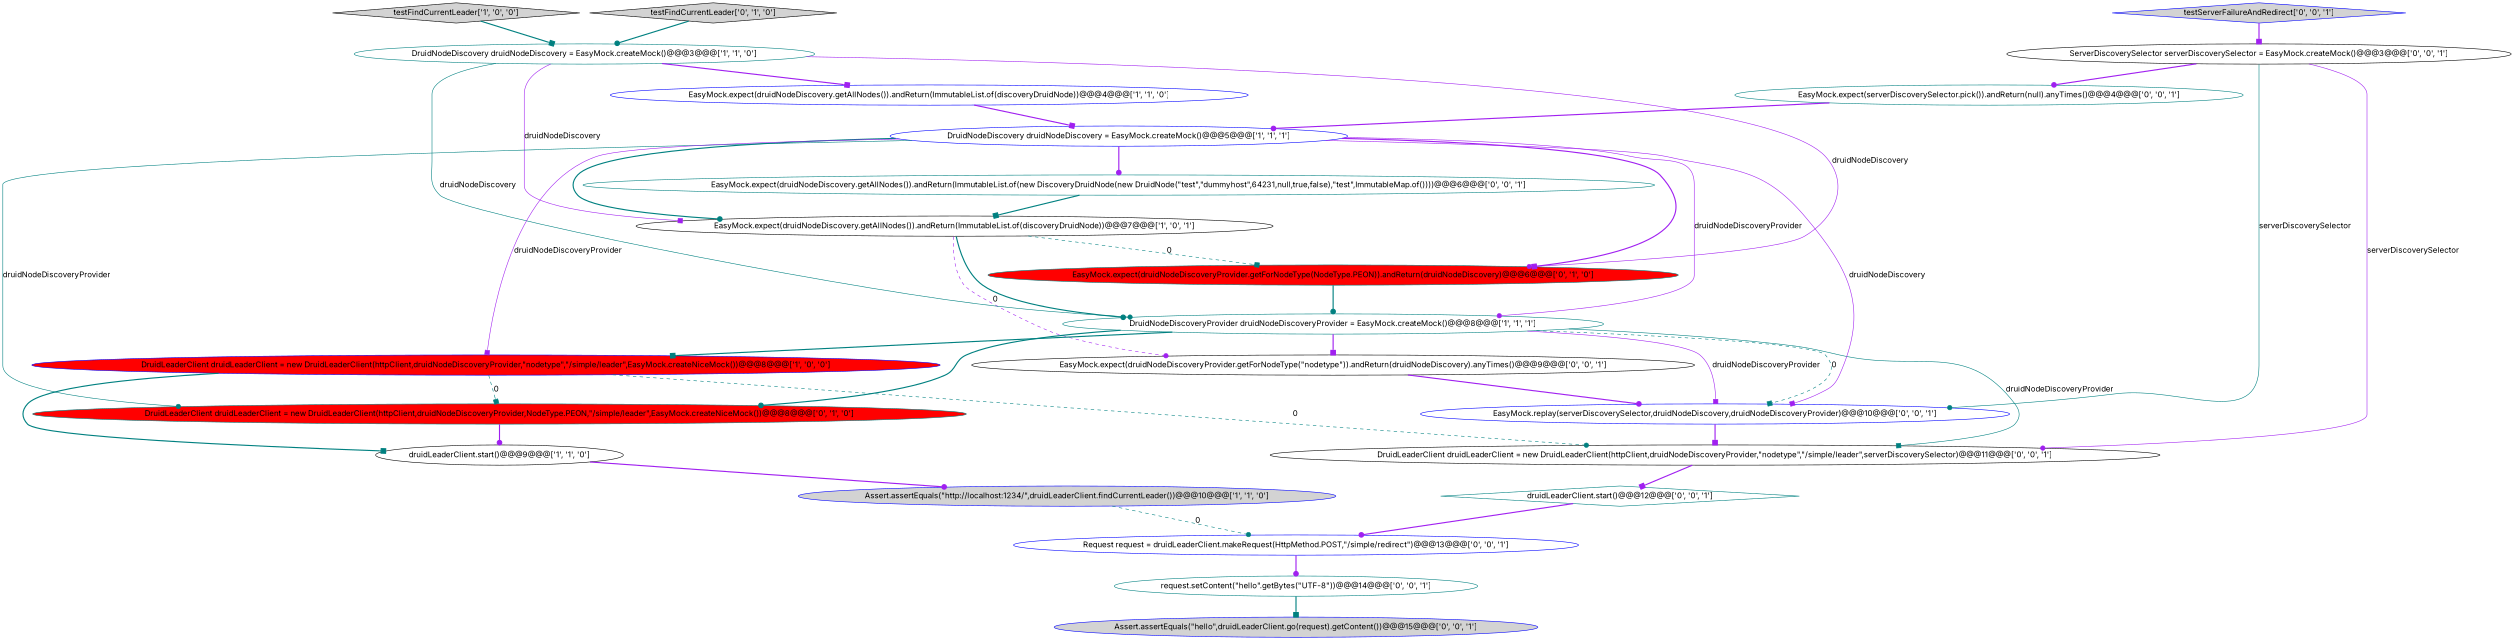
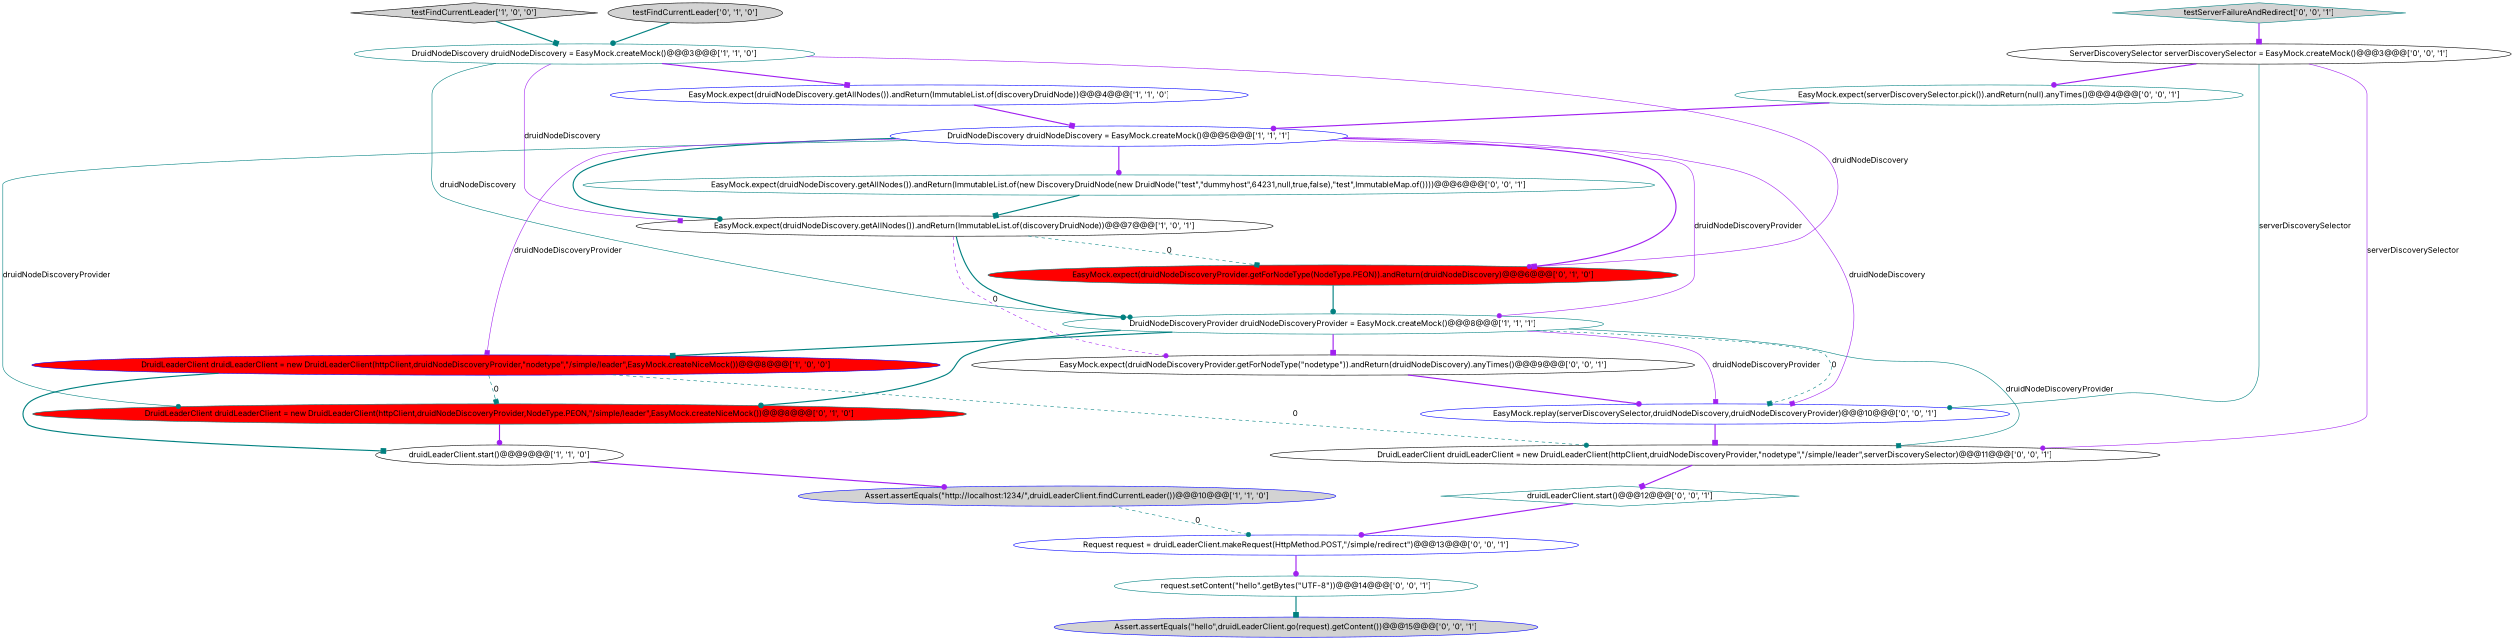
node "testFindCurrentLeader['0', '1', '0']": shape diamond -> ellipse
node "testServerFailureAndRedirect['0', '0', '1']": color blue -> teal
